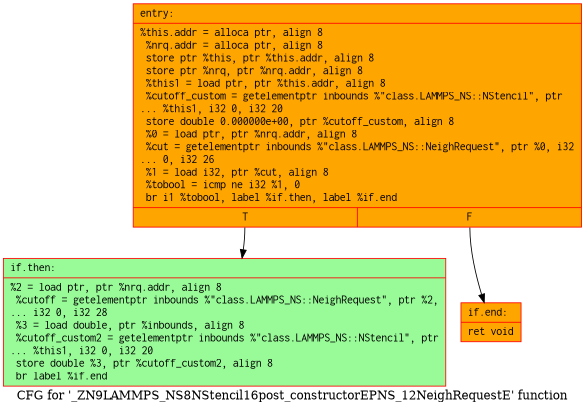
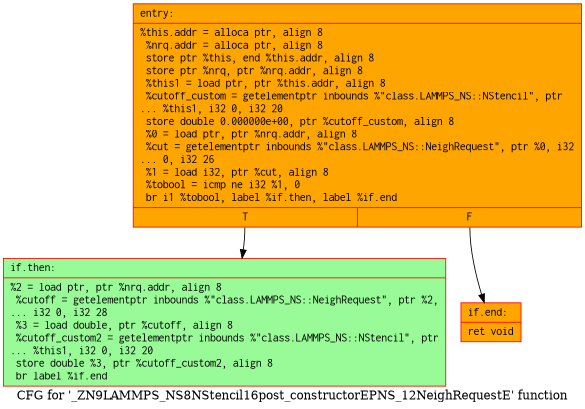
node "entry:": text "store ptr %this, ptr %this.addr, align 8" -> "store ptr %this, end %this.addr, align 8"
node "if.then:": text "%3 = load double, ptr %inbounds, align 8" -> "%3 = load double, ptr %cutoff, align 8"
